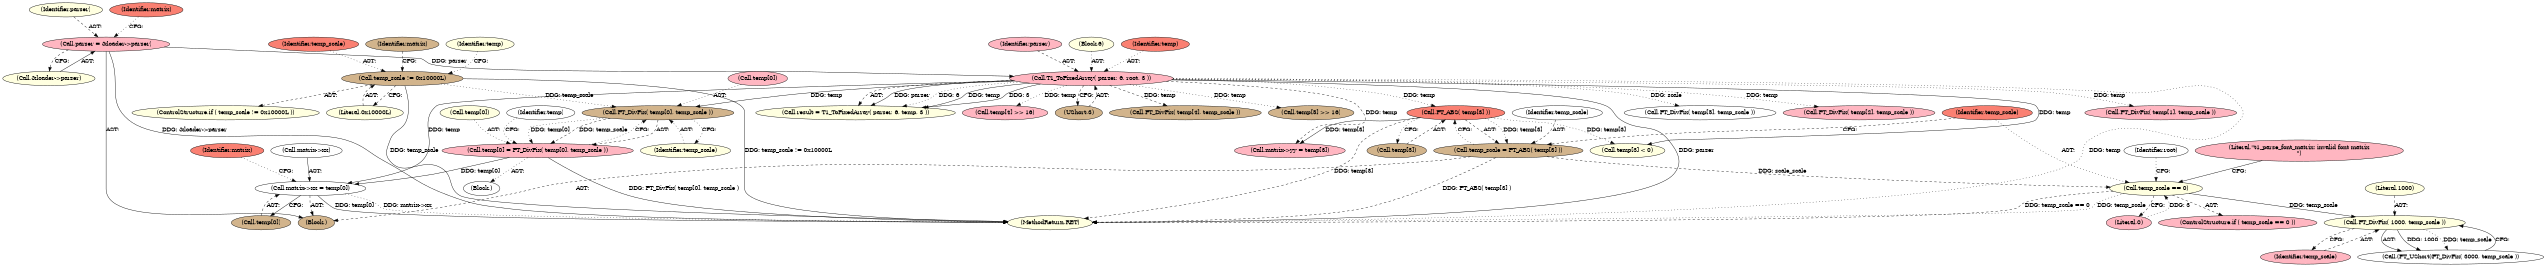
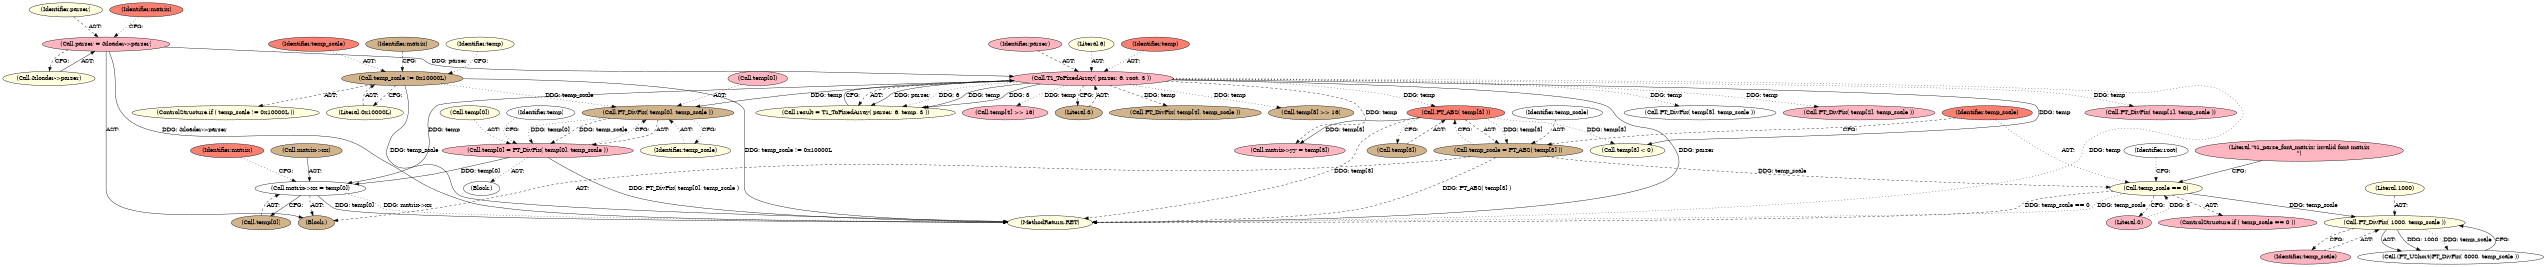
node "(Block,6)": label "(Block,6)" -> "(Literal,6)"
edge "(Call,result = T1_ToFixedArray( parser, 6, temp, 3 ))" -> "(Call,T1_ToFixedArray( parser, 6, root, 3 ))": added, label "CFG:"
edge "(Call,T1_ToFixedArray( parser, 6, root, 3 ))" -> "(Call,FT_DivFix( temp[5], temp_scale ))": label "DDG: scale" -> "DDG: temp"
node "(UShort,3)": label "(UShort,3)" -> "(Literal,3)"
node "(Call,matrix->xx)": fillcolor white -> tan
edge "(Call,temp_scale = FT_ABS( temp[3] ))" -> "(Call,temp_scale == 0)": label "DDG: scale_scale" -> "DDG: temp_scale"
